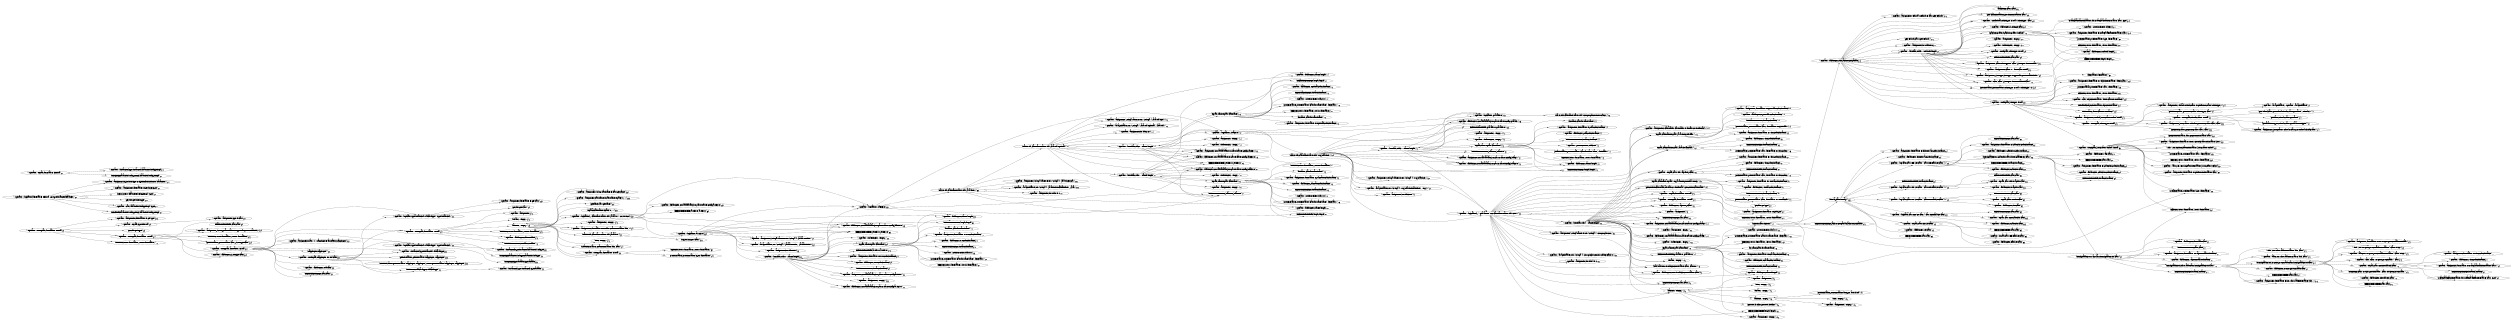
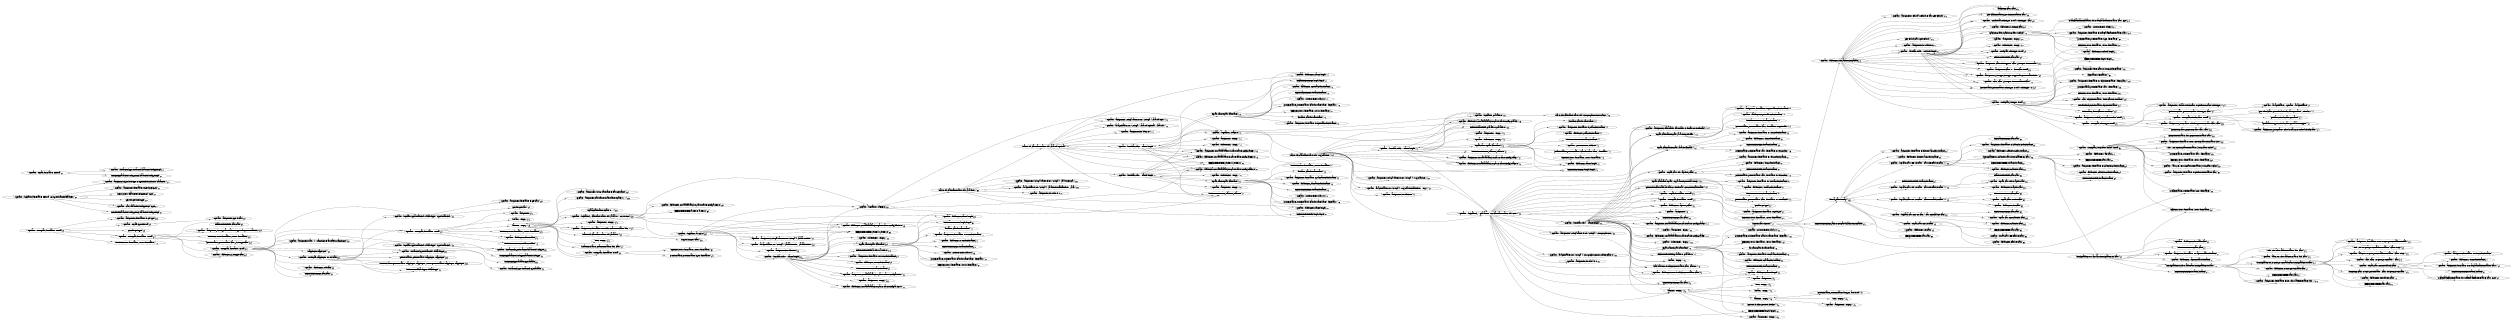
node "(<operator>.assignment,deserClass = jsonType.deserializer())": added
node "(getName,clazz.getName())": removed
edge "(TYPE_REF,WildcardType,WildcardType)" -> "(<operator>.instanceOf,type instanceof TypeVariable)": now "(<operator>.instanceOf,type instanceof WildcardType)" -> "(<operator>.instanceOf,type instanceof TypeVariable)"
